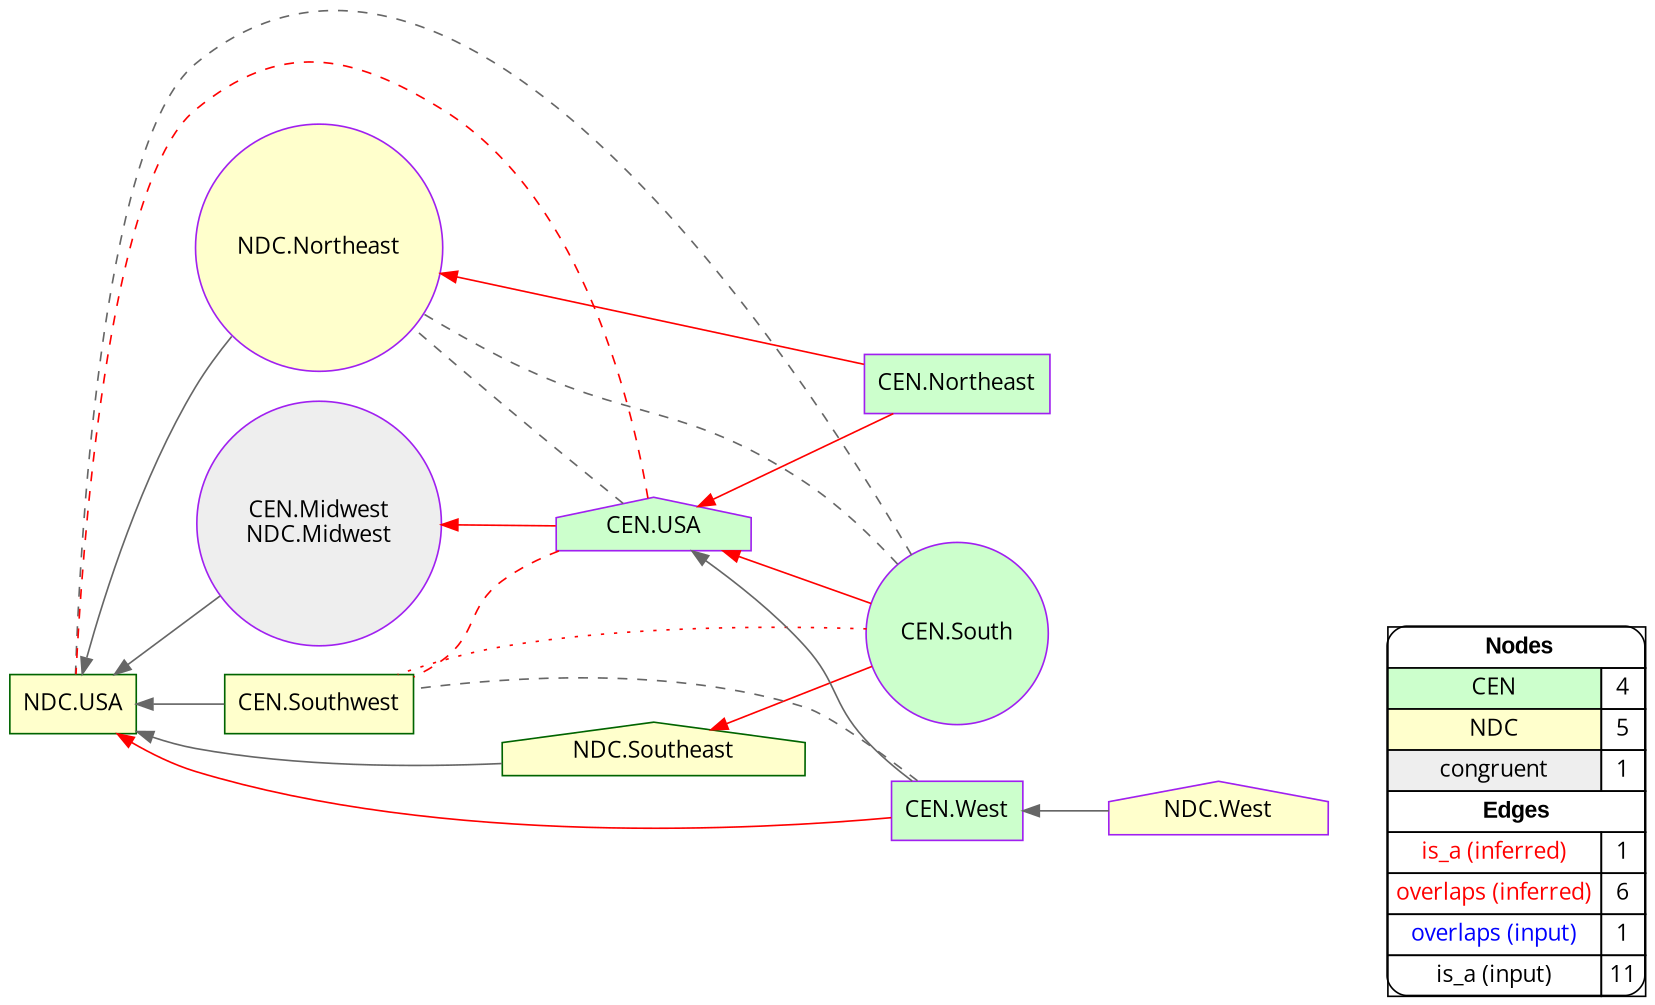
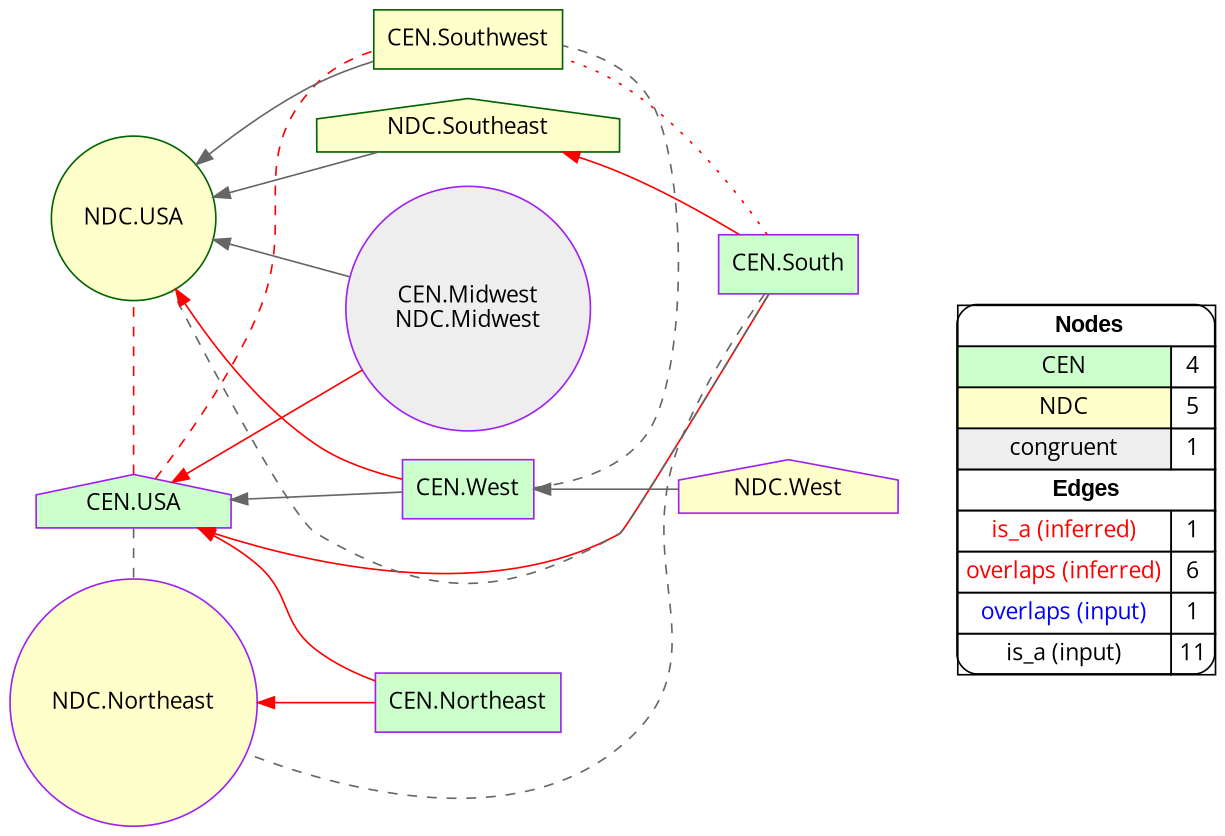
edge "NDC.Northeast" -> "NDC.USA": removed
edge "CEN.USA" -> "CEN.Midwest NDC.Midwest": reversed
node "CEN.South": shape circle -> box
node "NDC.USA": shape box -> circle
